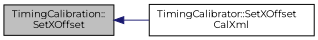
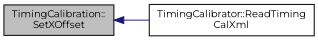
node "TimingCalibrator::SetXOffset CalXml": label "TimingCalibrator::SetXOffset CalXml" -> "TimingCalibrator::ReadTiming CalXml"
